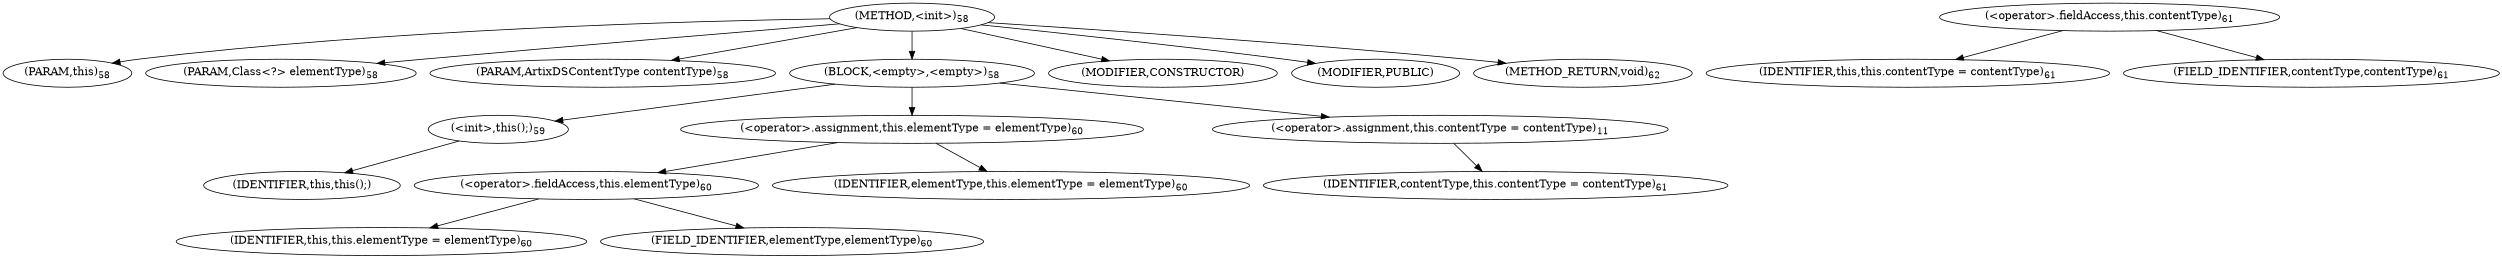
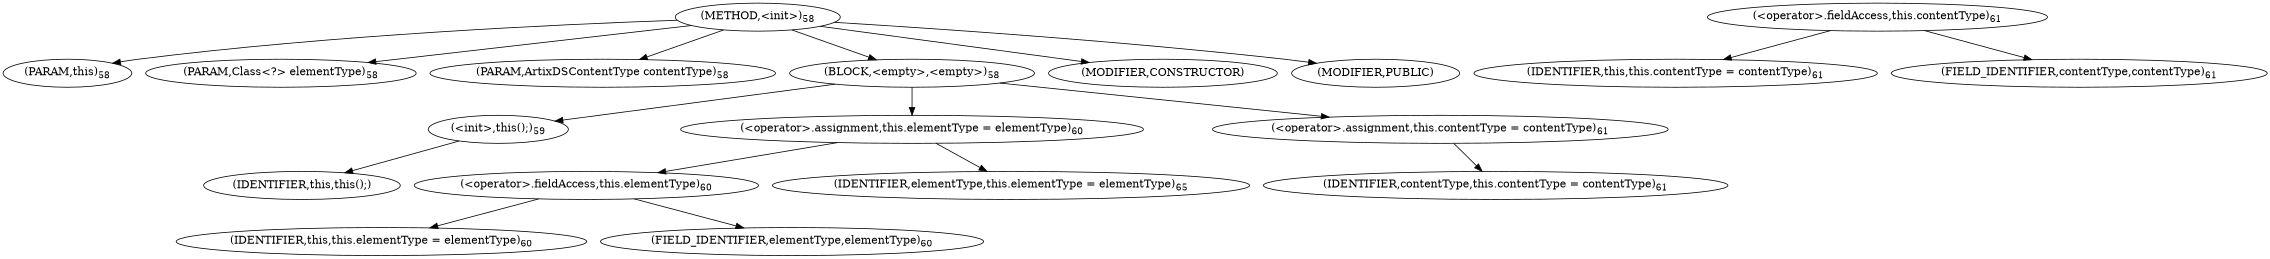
node "(METHOD_RETURN,void)": removed
node "(<operator>.assignment,this.contentType = contentType)": text "11" -> "61"
node "(IDENTIFIER,elementType,this.elementType = elementType)": text "60" -> "65"
